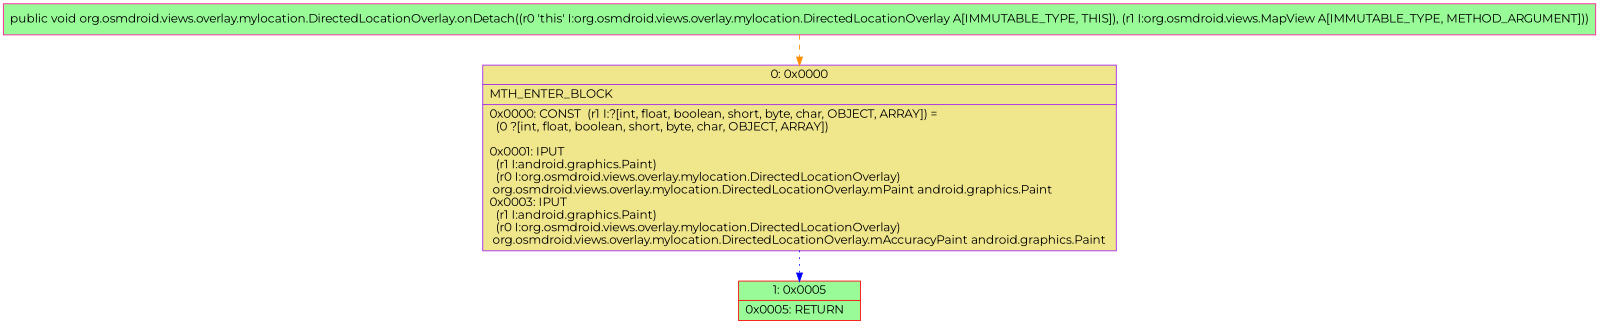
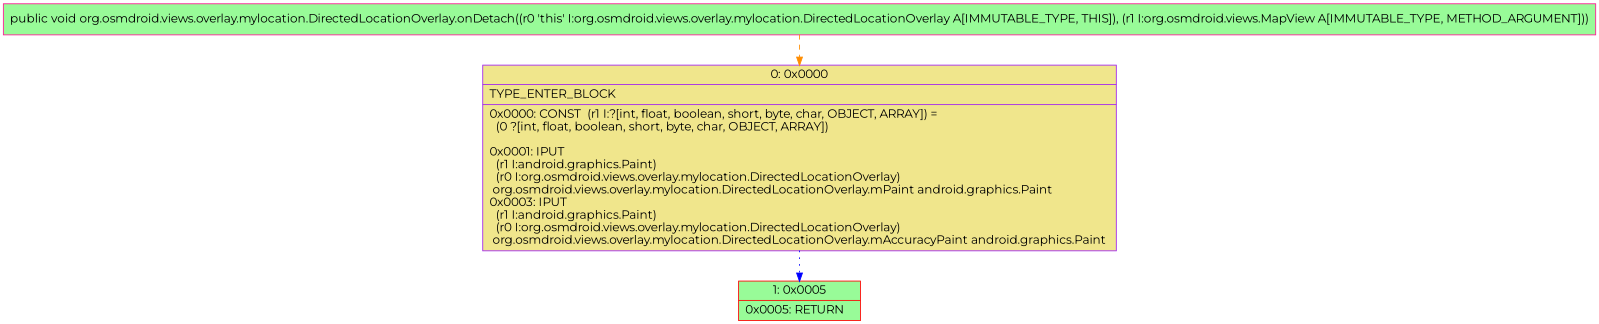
node "0: 0x0000": text "MTH_ENTER_BLOCK" -> "TYPE_ENTER_BLOCK"
